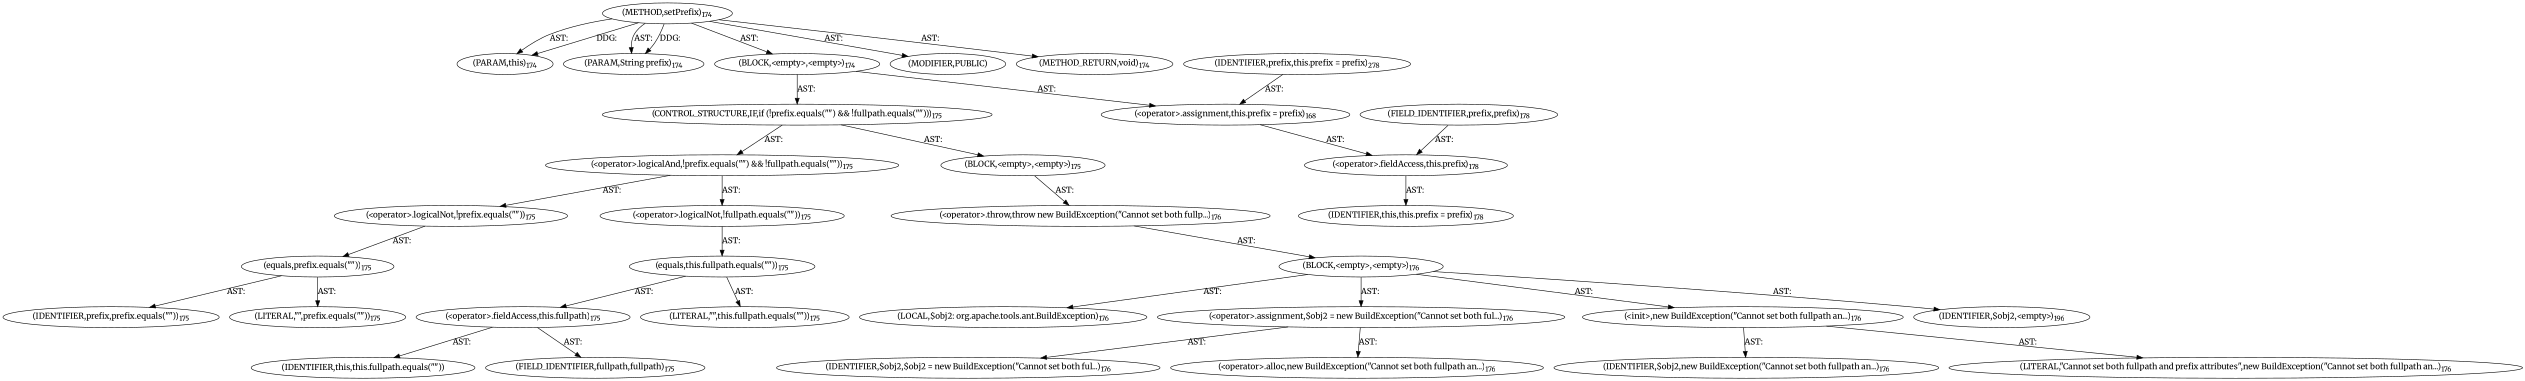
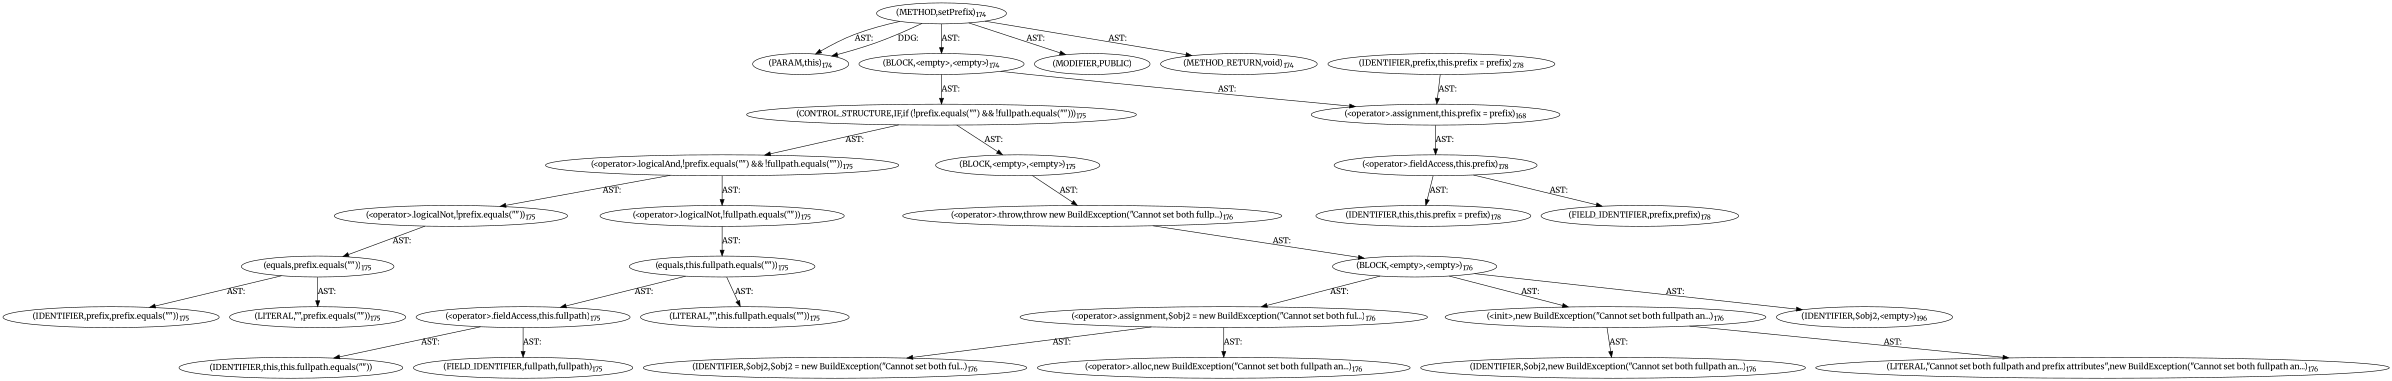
node "(PARAM,String prefix)": removed
edge "(FIELD_IDENTIFIER,prefix,prefix)" -> "(<operator>.fieldAccess,this.prefix)": reversed
node "(LOCAL,$obj2: org.apache.tools.ant.BuildException)": removed
